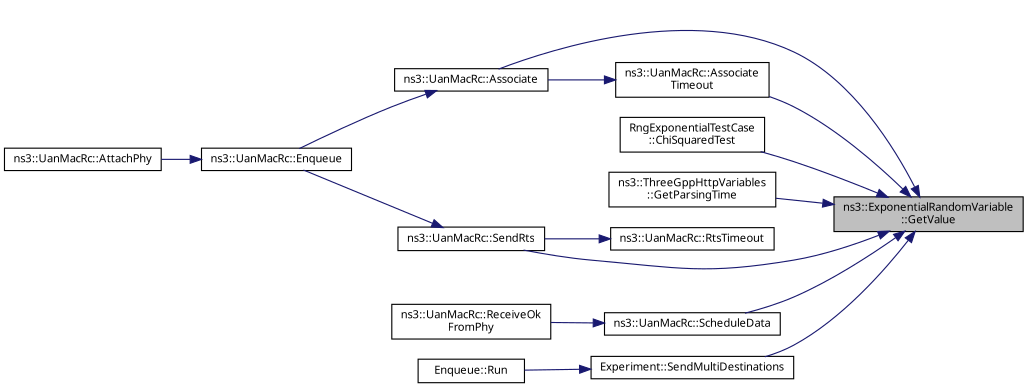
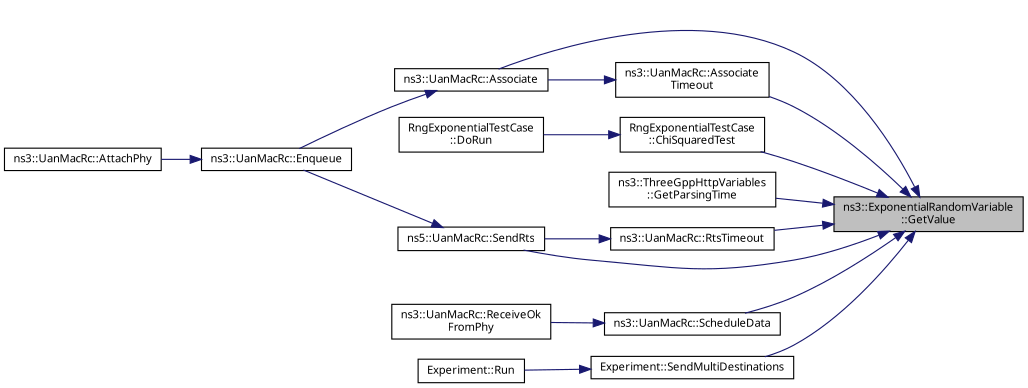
node "RngExponentialTestCase ::DoRun": added
edge "ns3::UanMacRc::RtsTimeout" -> "ns3::ExponentialRandomVariable ::GetValue": added
node "ns3::UanMacRc::SendRts": label "ns3::UanMacRc::SendRts" -> "ns5::UanMacRc::SendRts"
node "Enqueue::Run": label "Enqueue::Run" -> "Experiment::Run"
